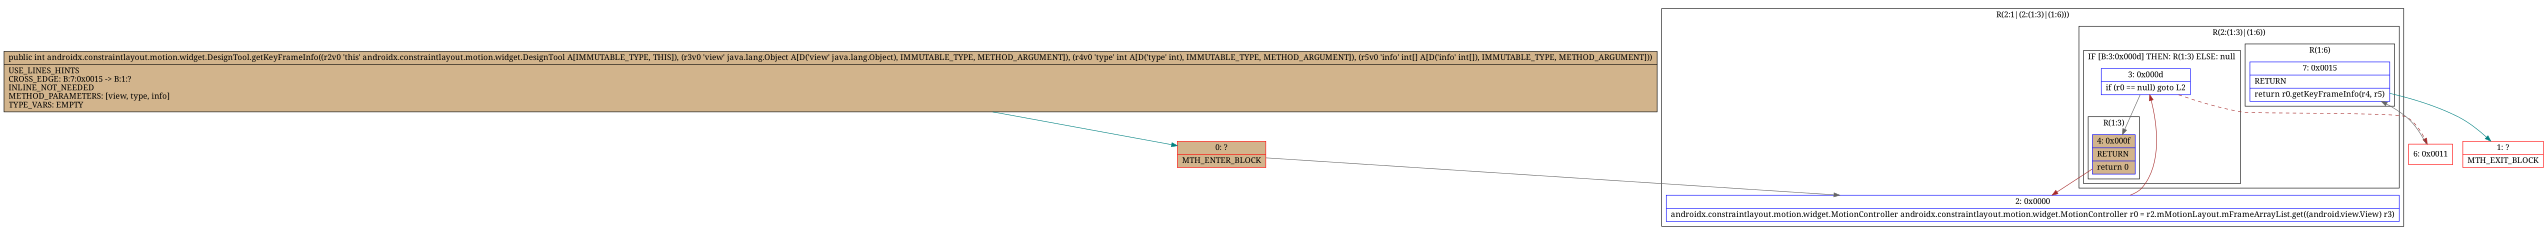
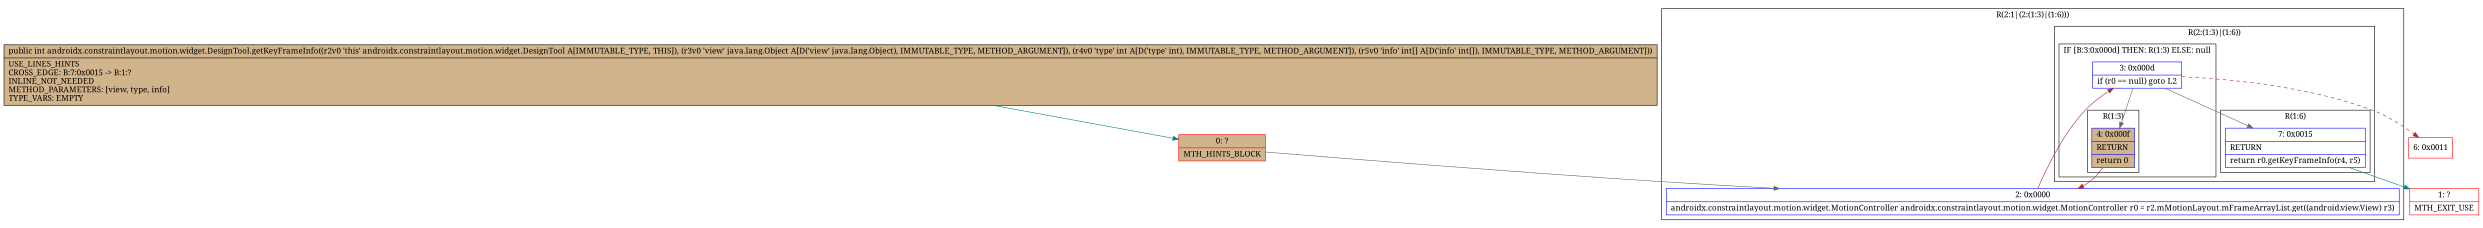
edge "6: 0x0011" -> "7: 0x0015": now "3: 0x000d" -> "7: 0x0015"
node "0: ?": text "MTH_ENTER_BLOCK" -> "MTH_HINTS_BLOCK"
node "1: ?": text "MTH_EXIT_BLOCK" -> "MTH_EXIT_USE"
